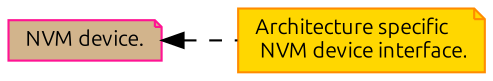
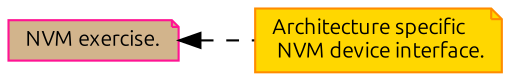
node "NVM device.": label "NVM device." -> "NVM exercise."
